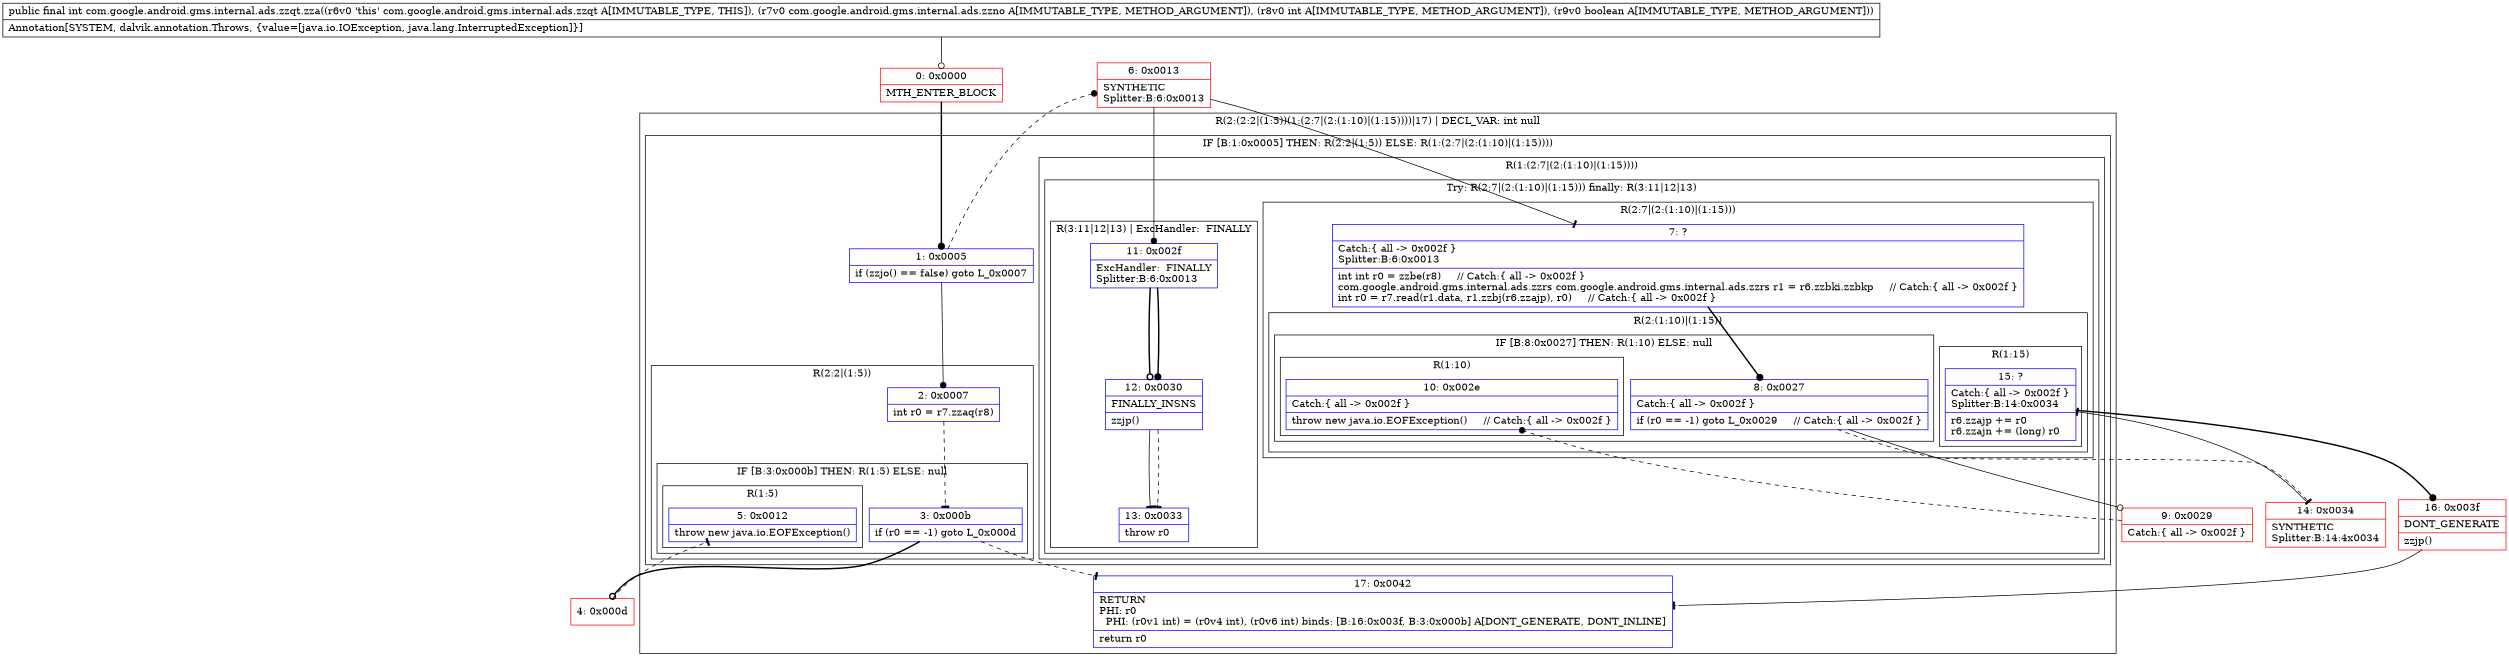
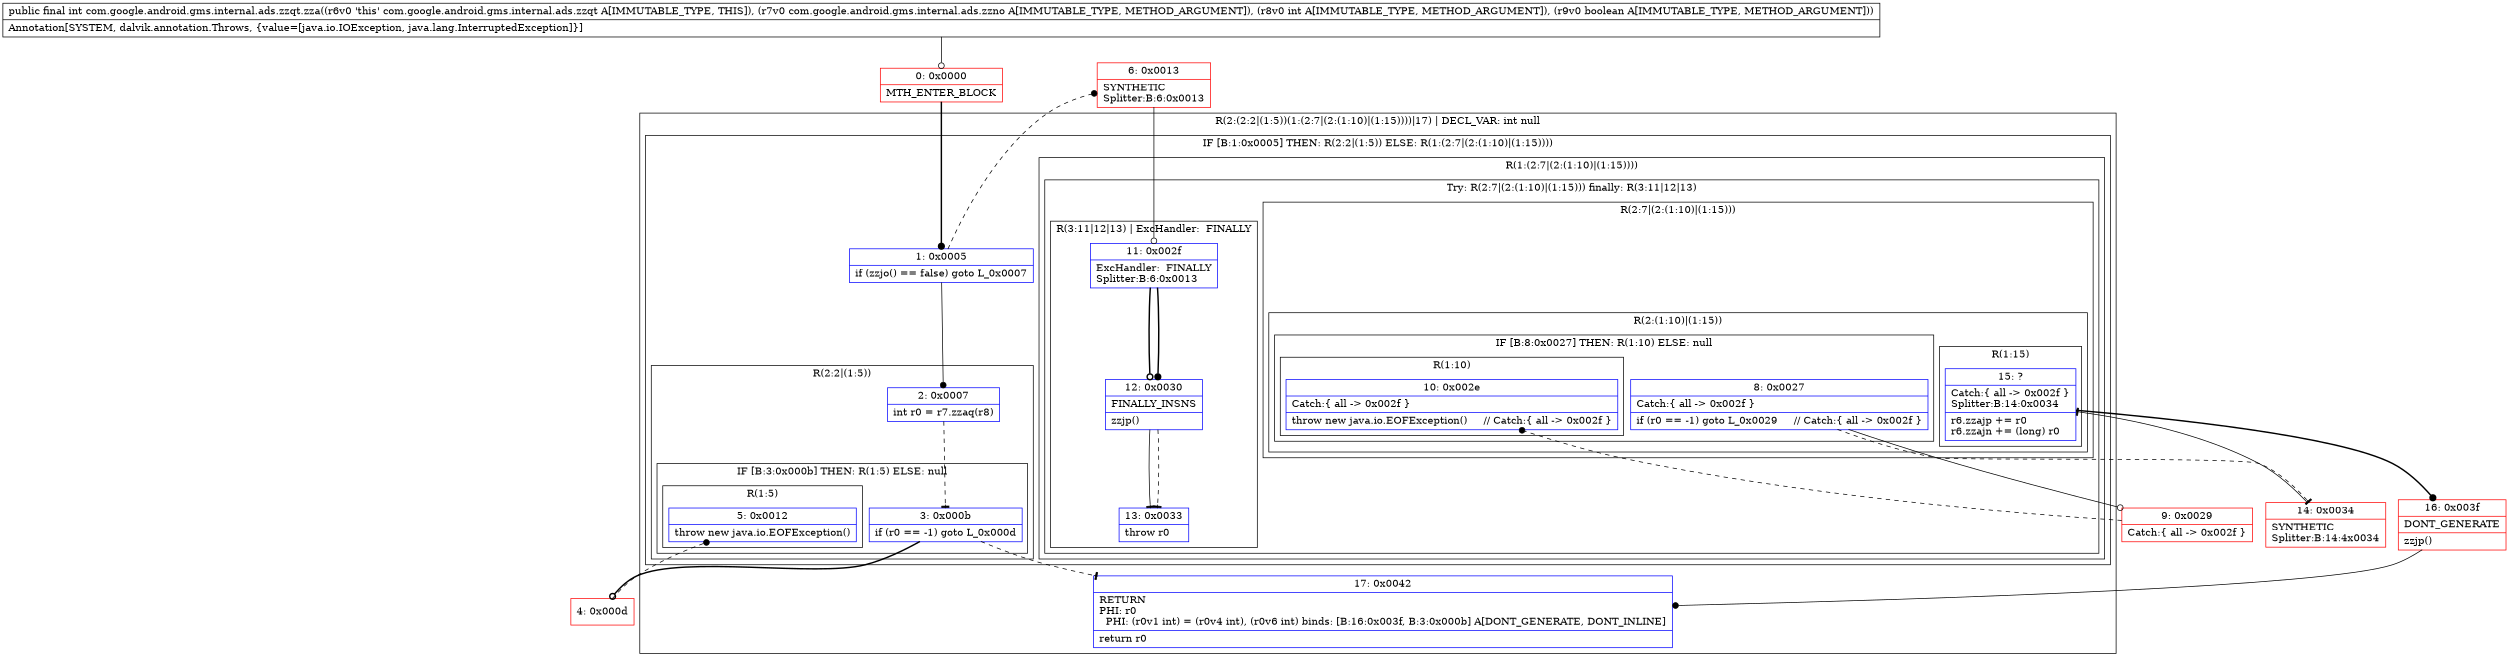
edge "6: 0x0013" -> "11: 0x002f": arrowhead dot -> odot
node "7: ?": removed
edge "4: 0x000d" -> "5: 0x0012": arrowhead tee -> dot
edge "16: 0x003f" -> "17: 0x0042": arrowhead tee -> dot
